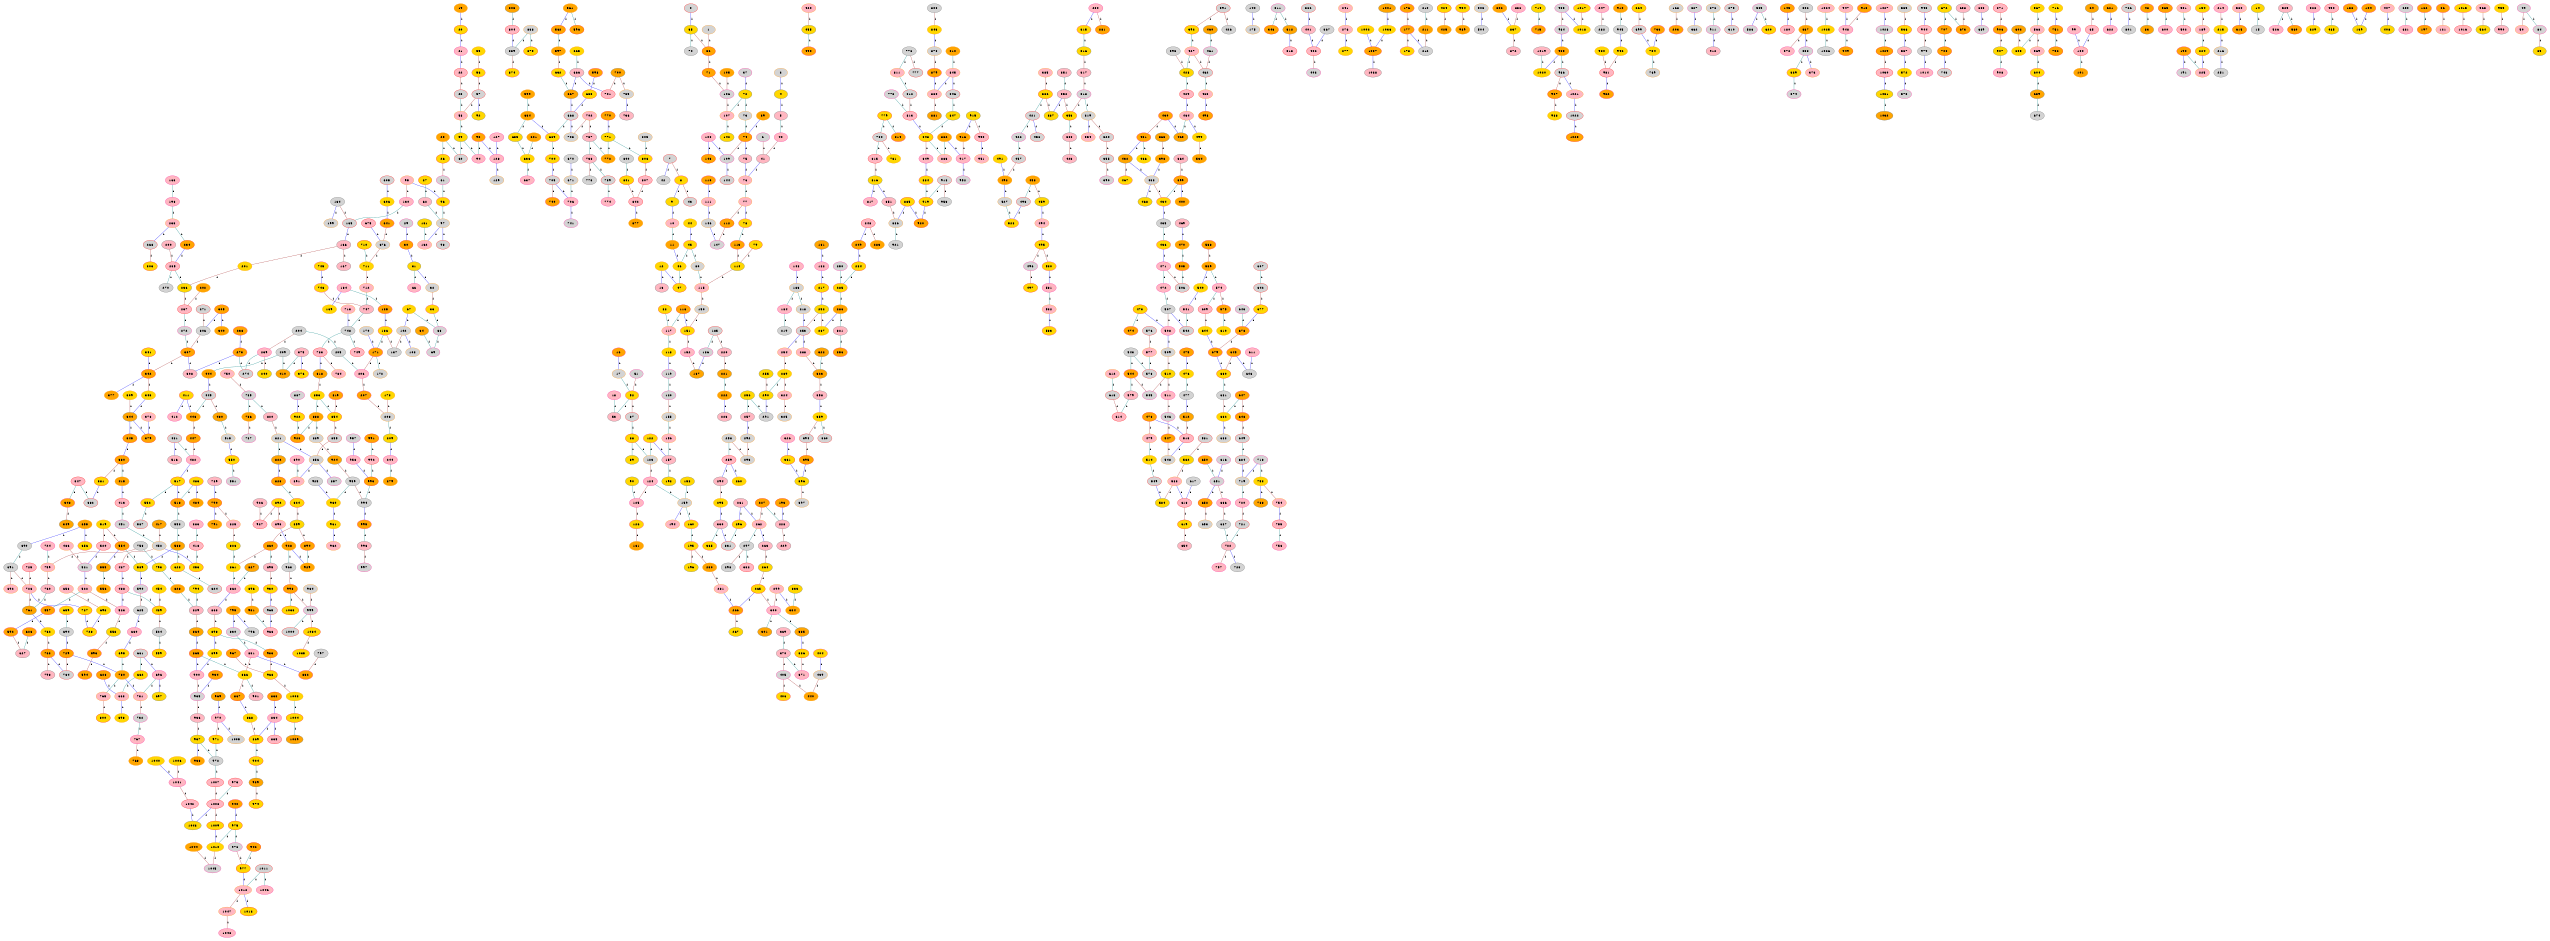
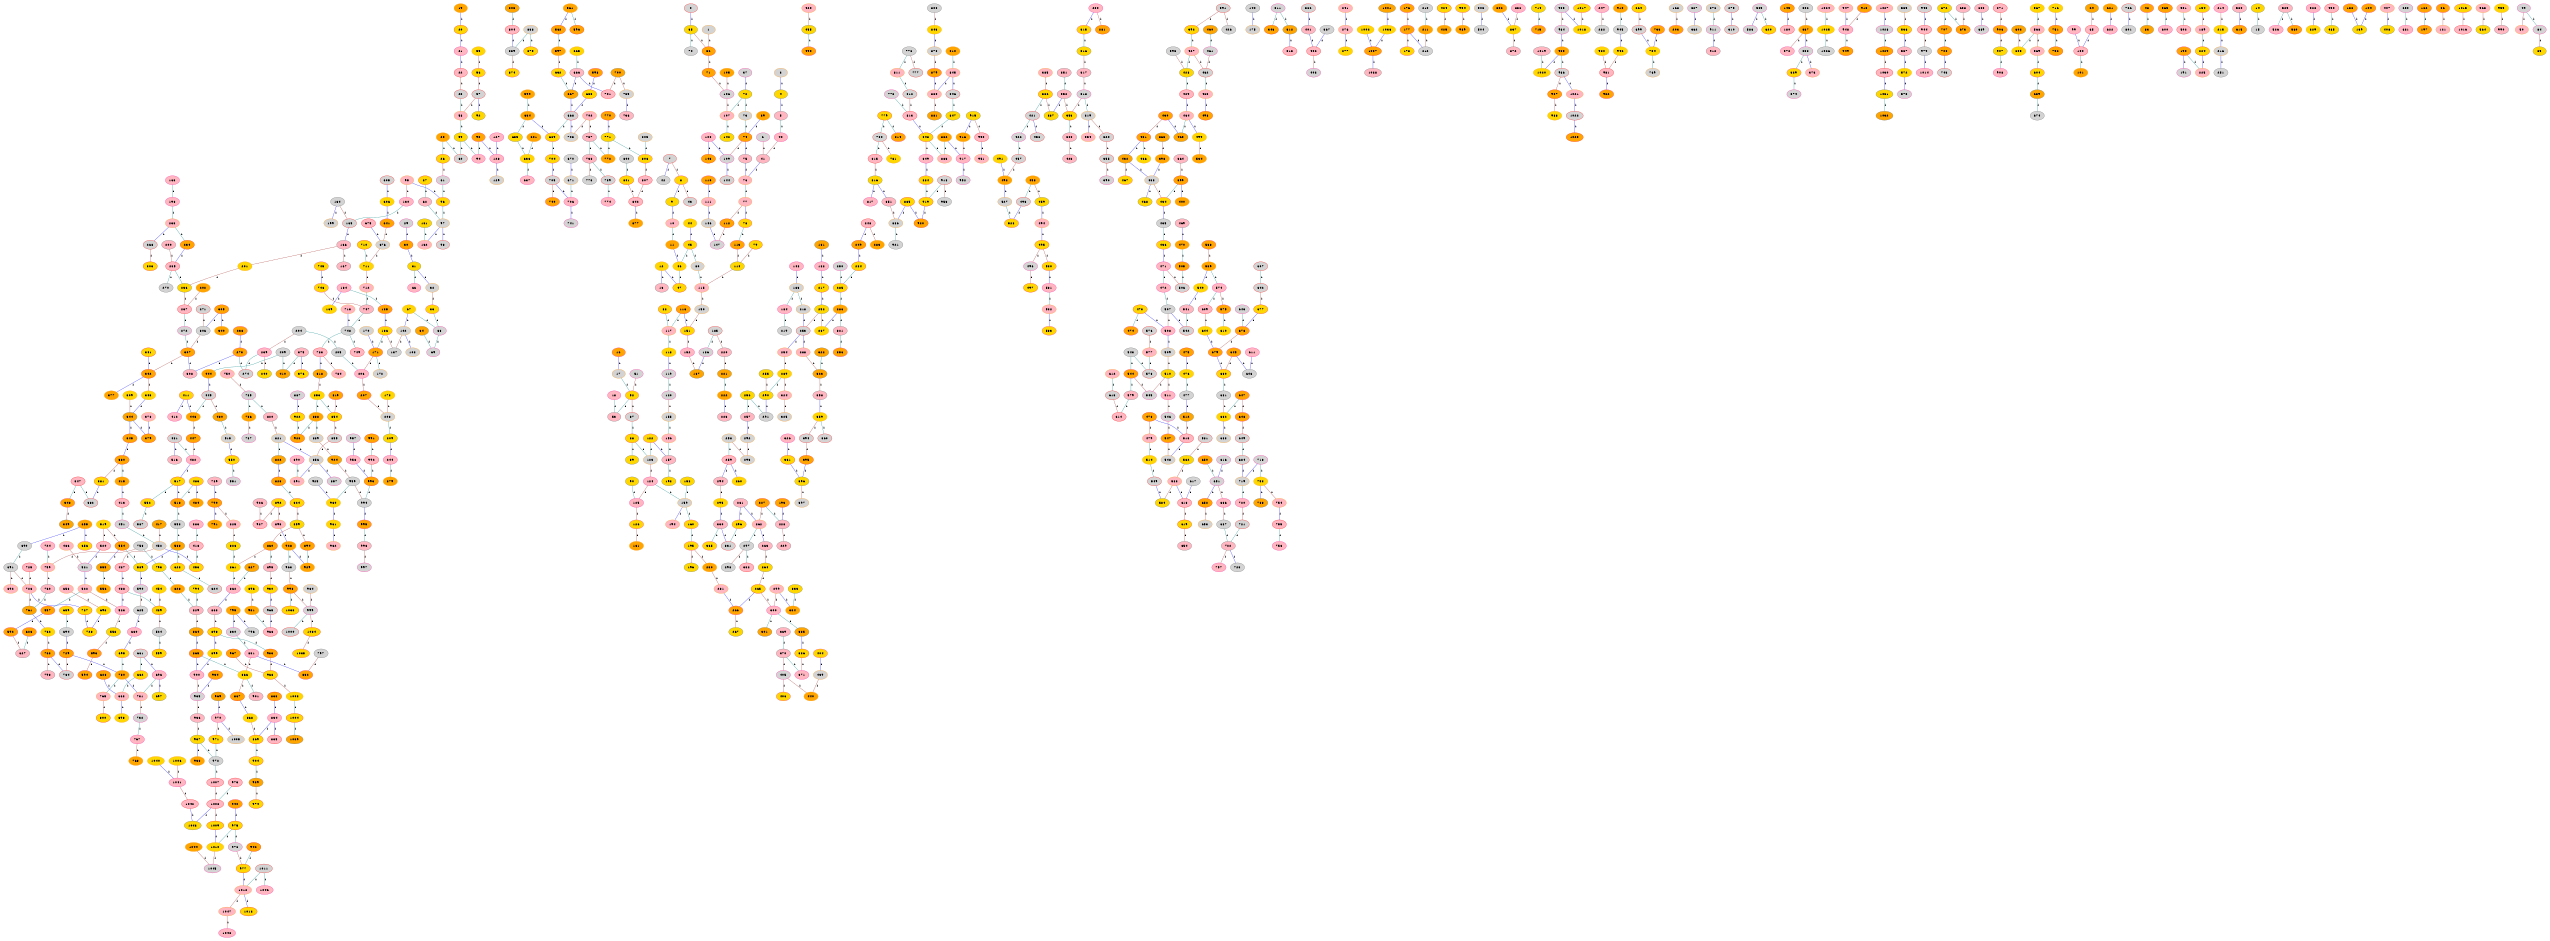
node "580": color darkorange -> gray40
